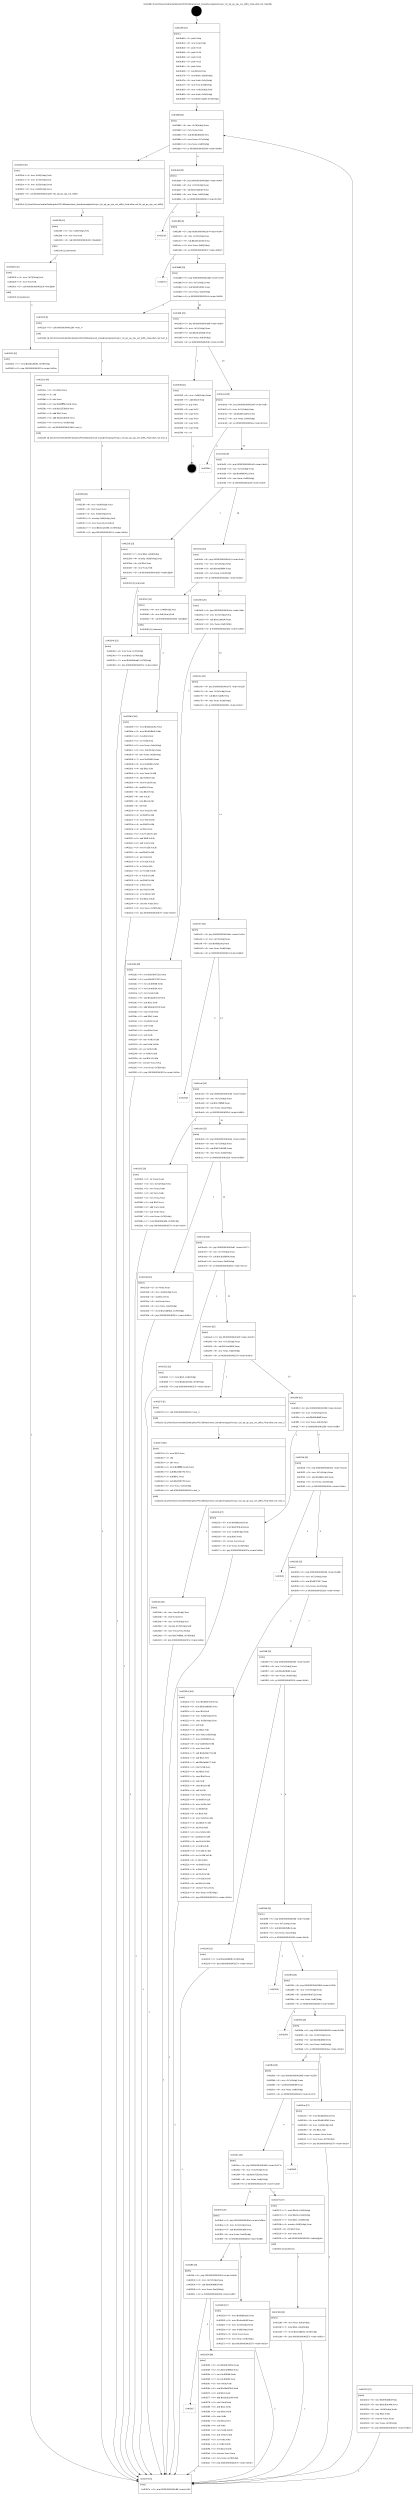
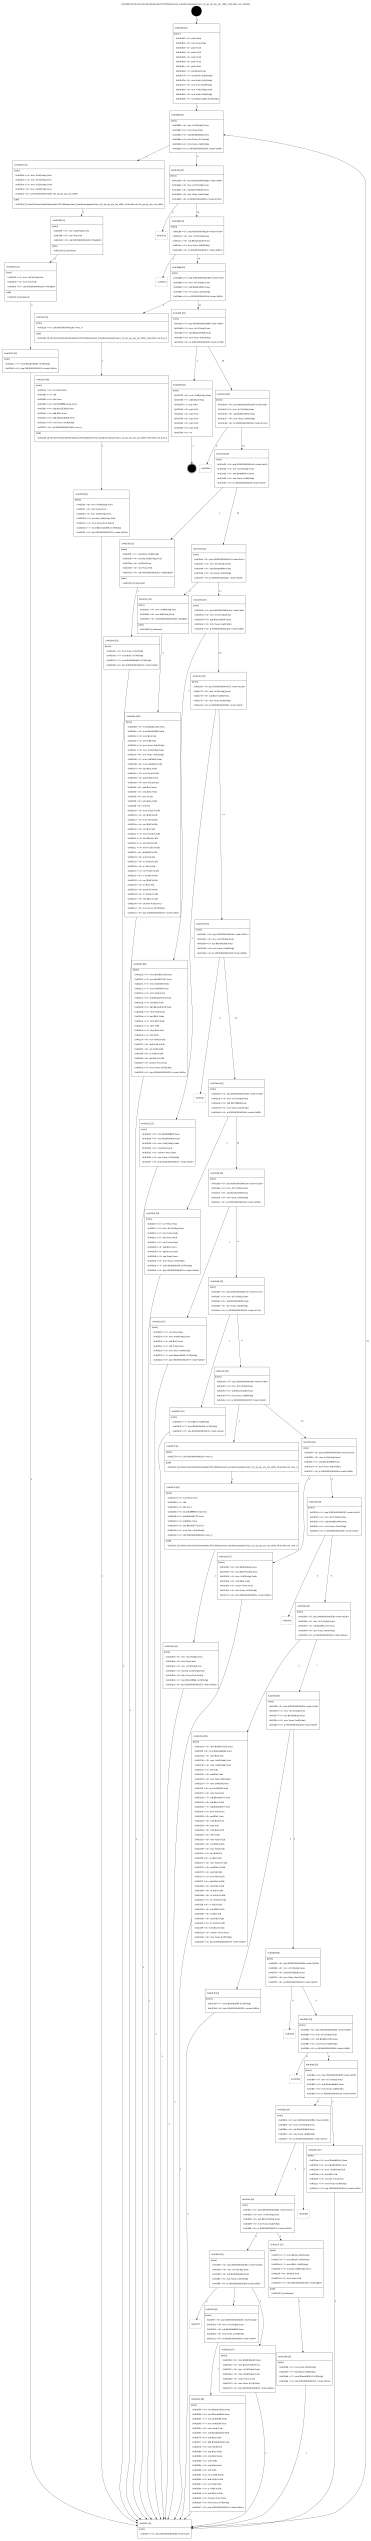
edge "0x401e6e [25]" -> "0x402021 [27]": added, label "1"
edge "0x401ffe [25]" -> "0x402017": now "0x401fe5 [25]" -> "0x402017"
